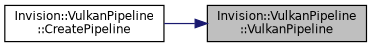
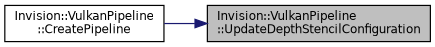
node "Invision::VulkanPipeline ::VulkanPipeline": label "Invision::VulkanPipeline ::VulkanPipeline" -> "Invision::VulkanPipeline ::UpdateDepthStencilConfiguration"
